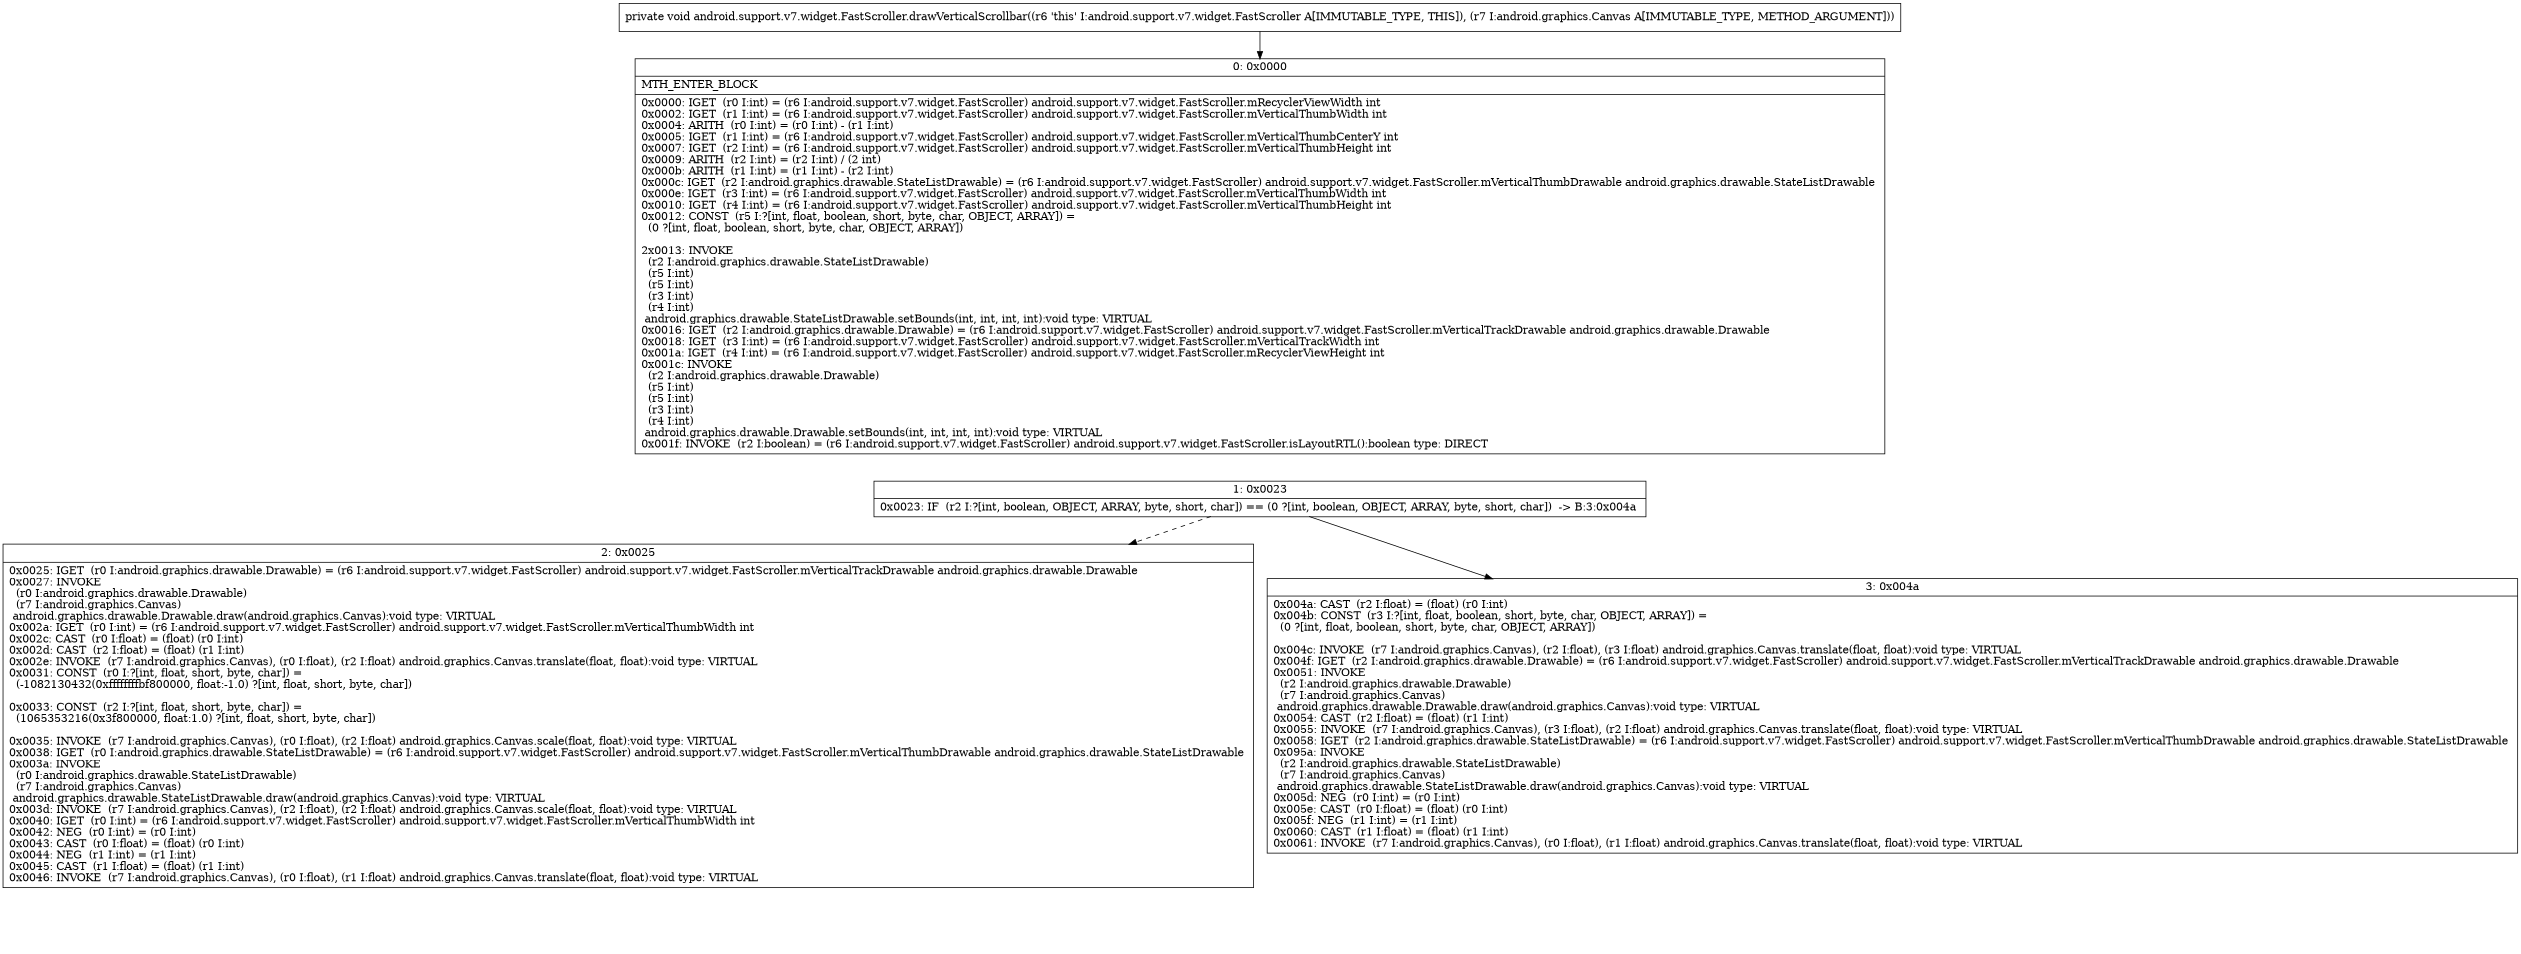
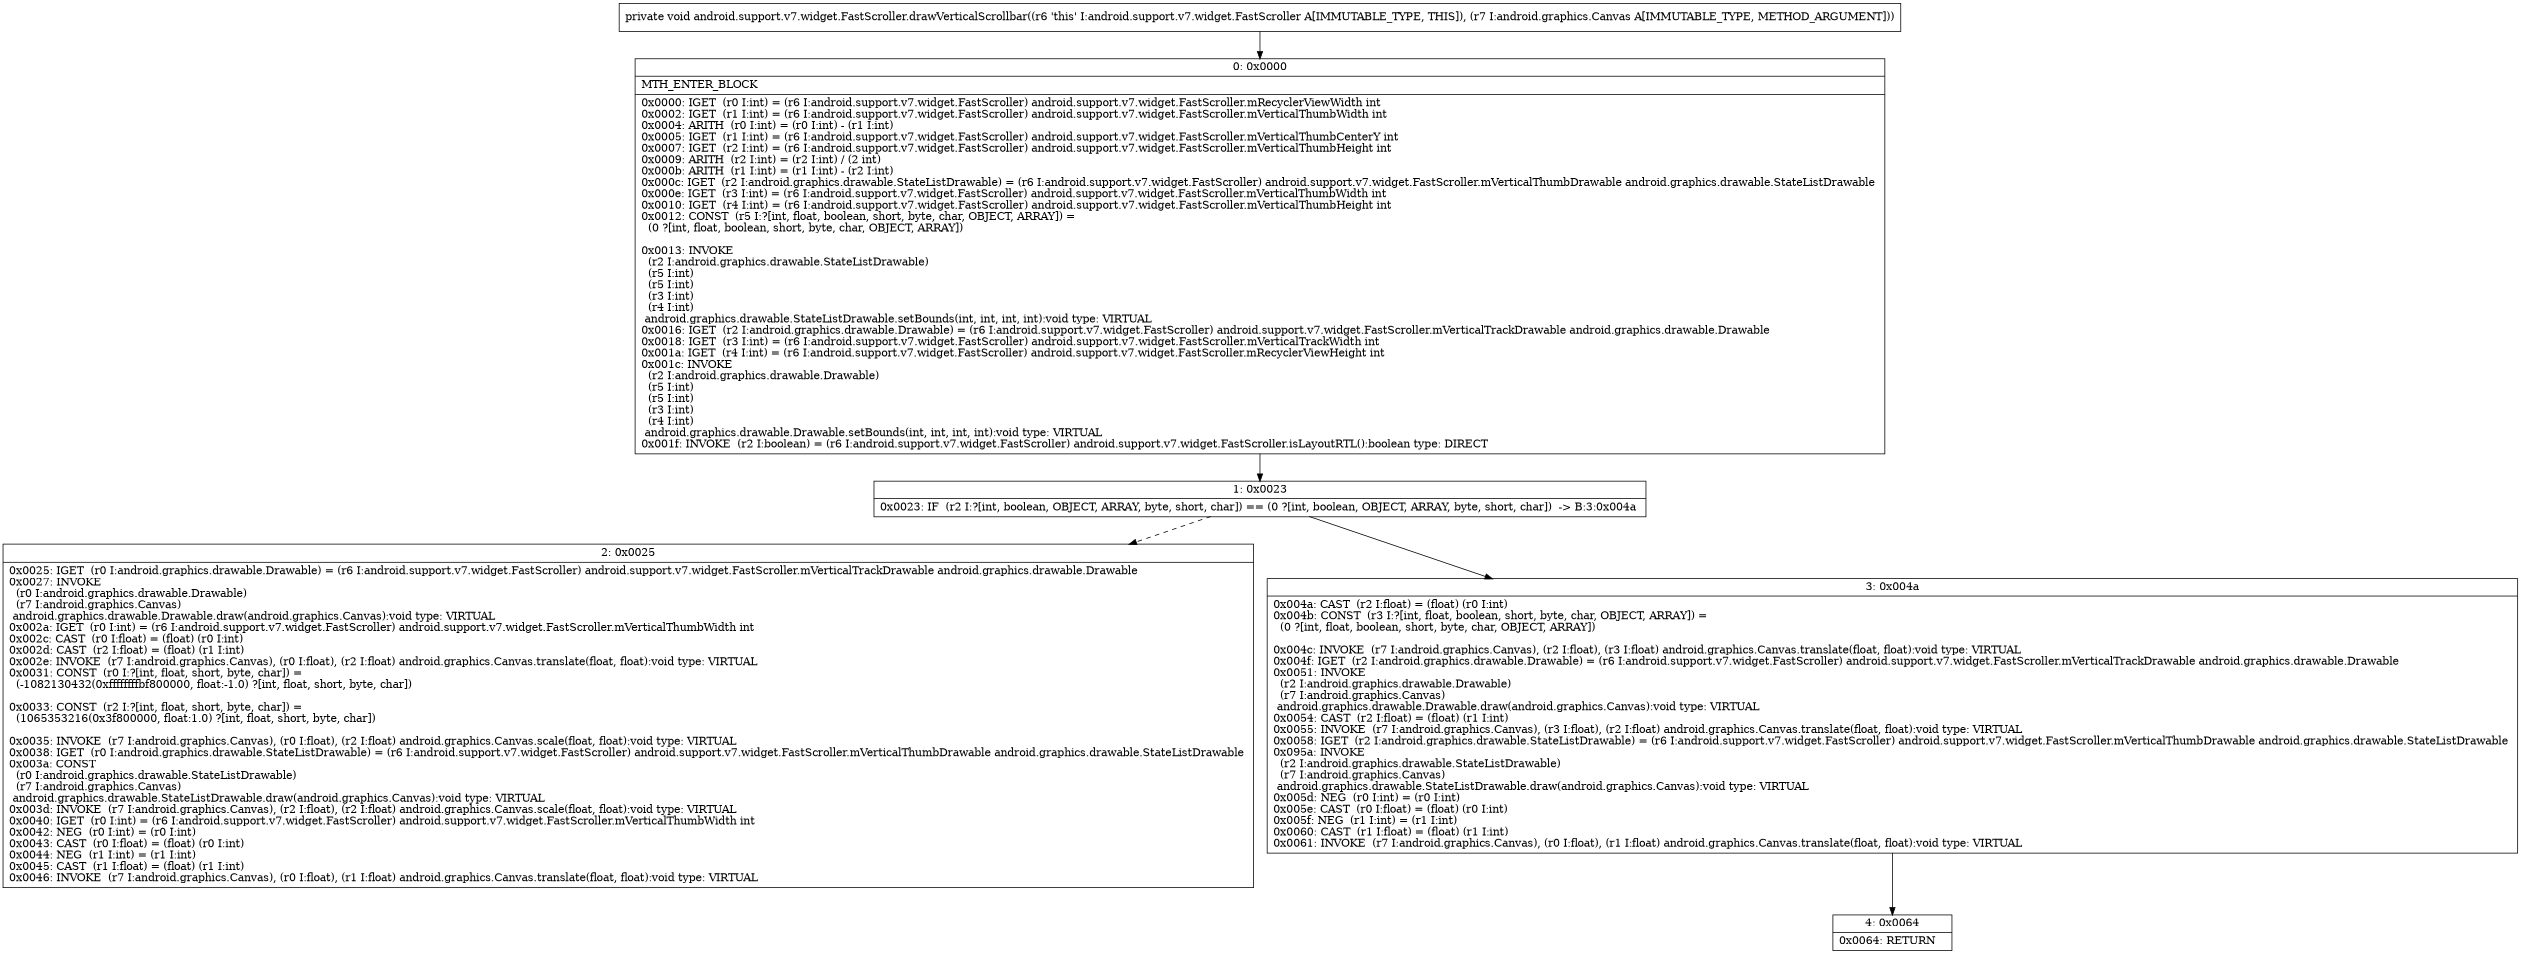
node "0: 0x0000": text "2x0013: INVOKE" -> "0x0013: INVOKE"
edge "0: 0x0000" -> "1: 0x0023": added
node "2: 0x0025": text "0x003a: INVOKE" -> "0x003a: CONST"
node "4: 0x0064": added
